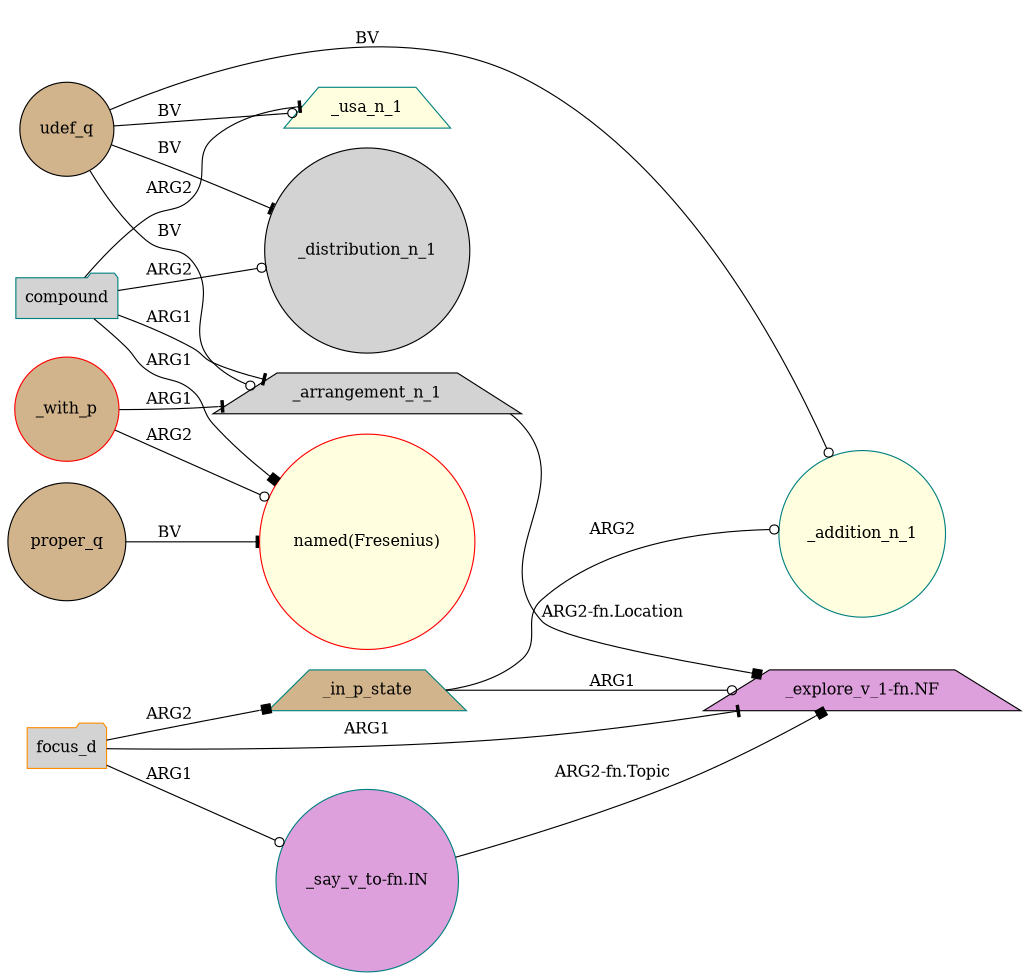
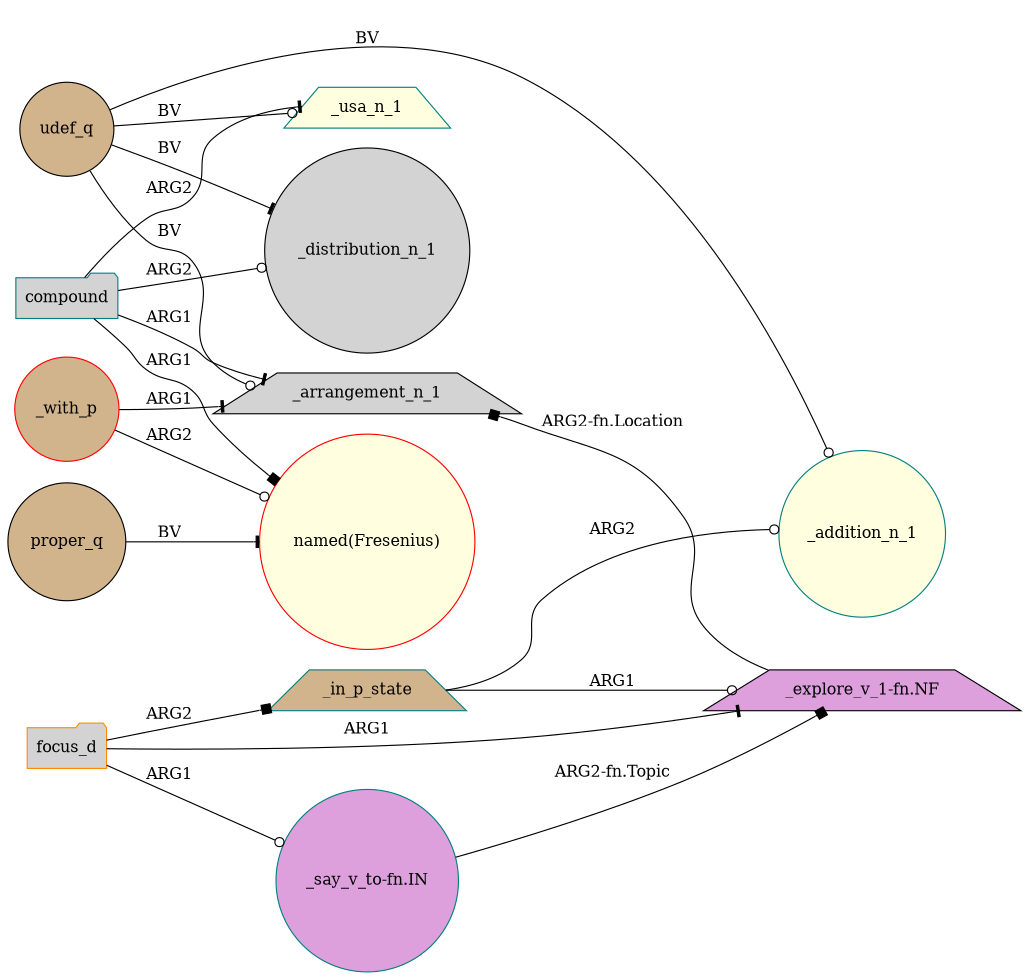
edge "_arrangement_n_1" -> "_explore_v_1-fn.NF": reversed
